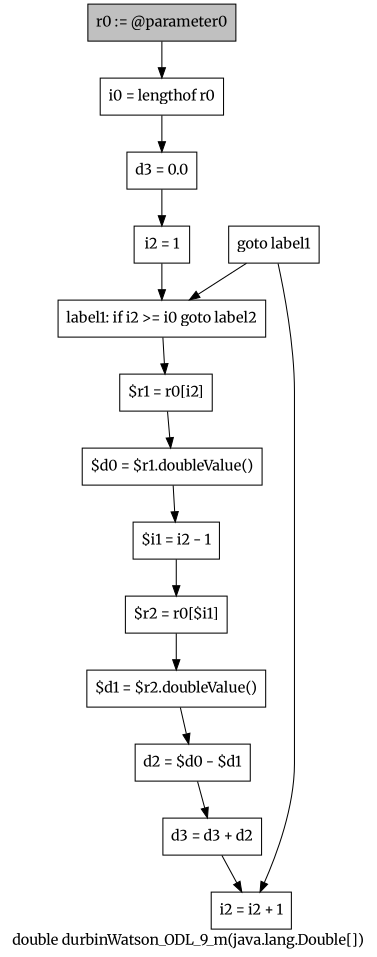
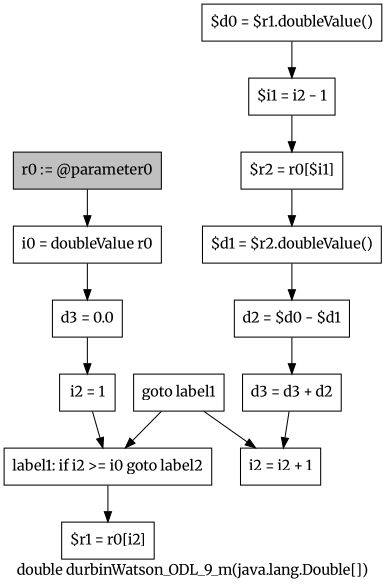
node "i0 = lengthof r0": label "i0 = lengthof r0" -> "i0 = doubleValue r0"
edge "$r1 = r0[i2]" -> "$d0 = $r1.doubleValue()": removed
